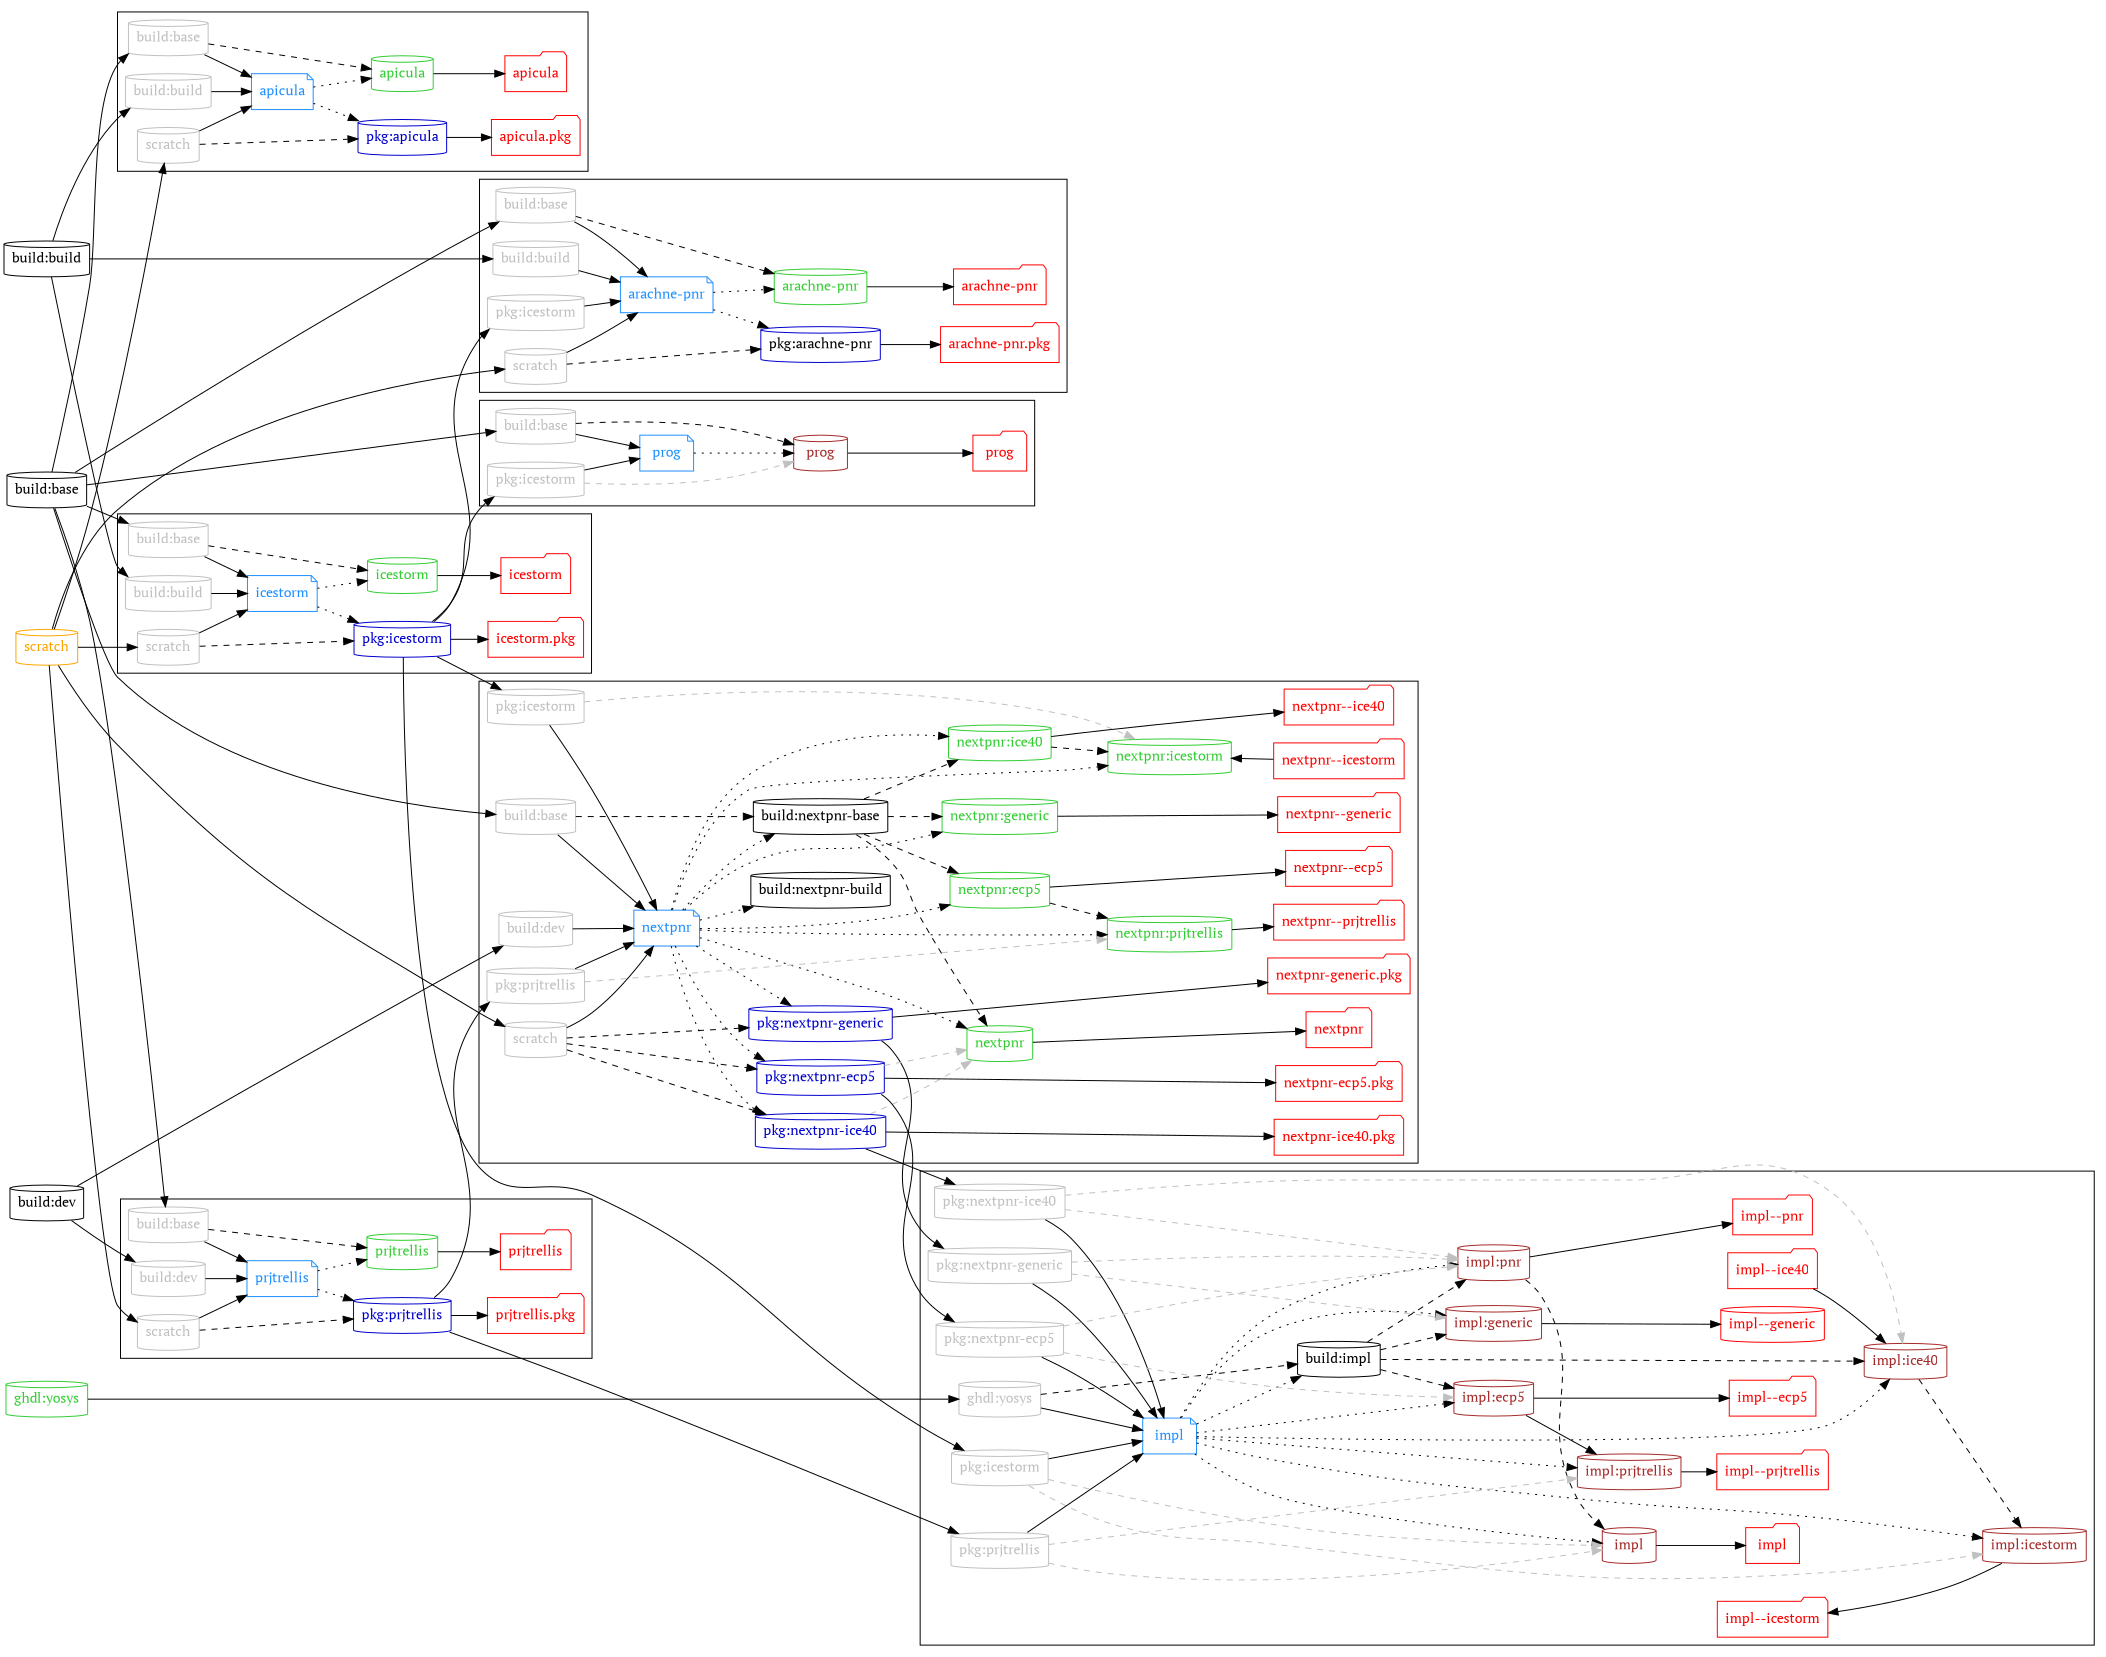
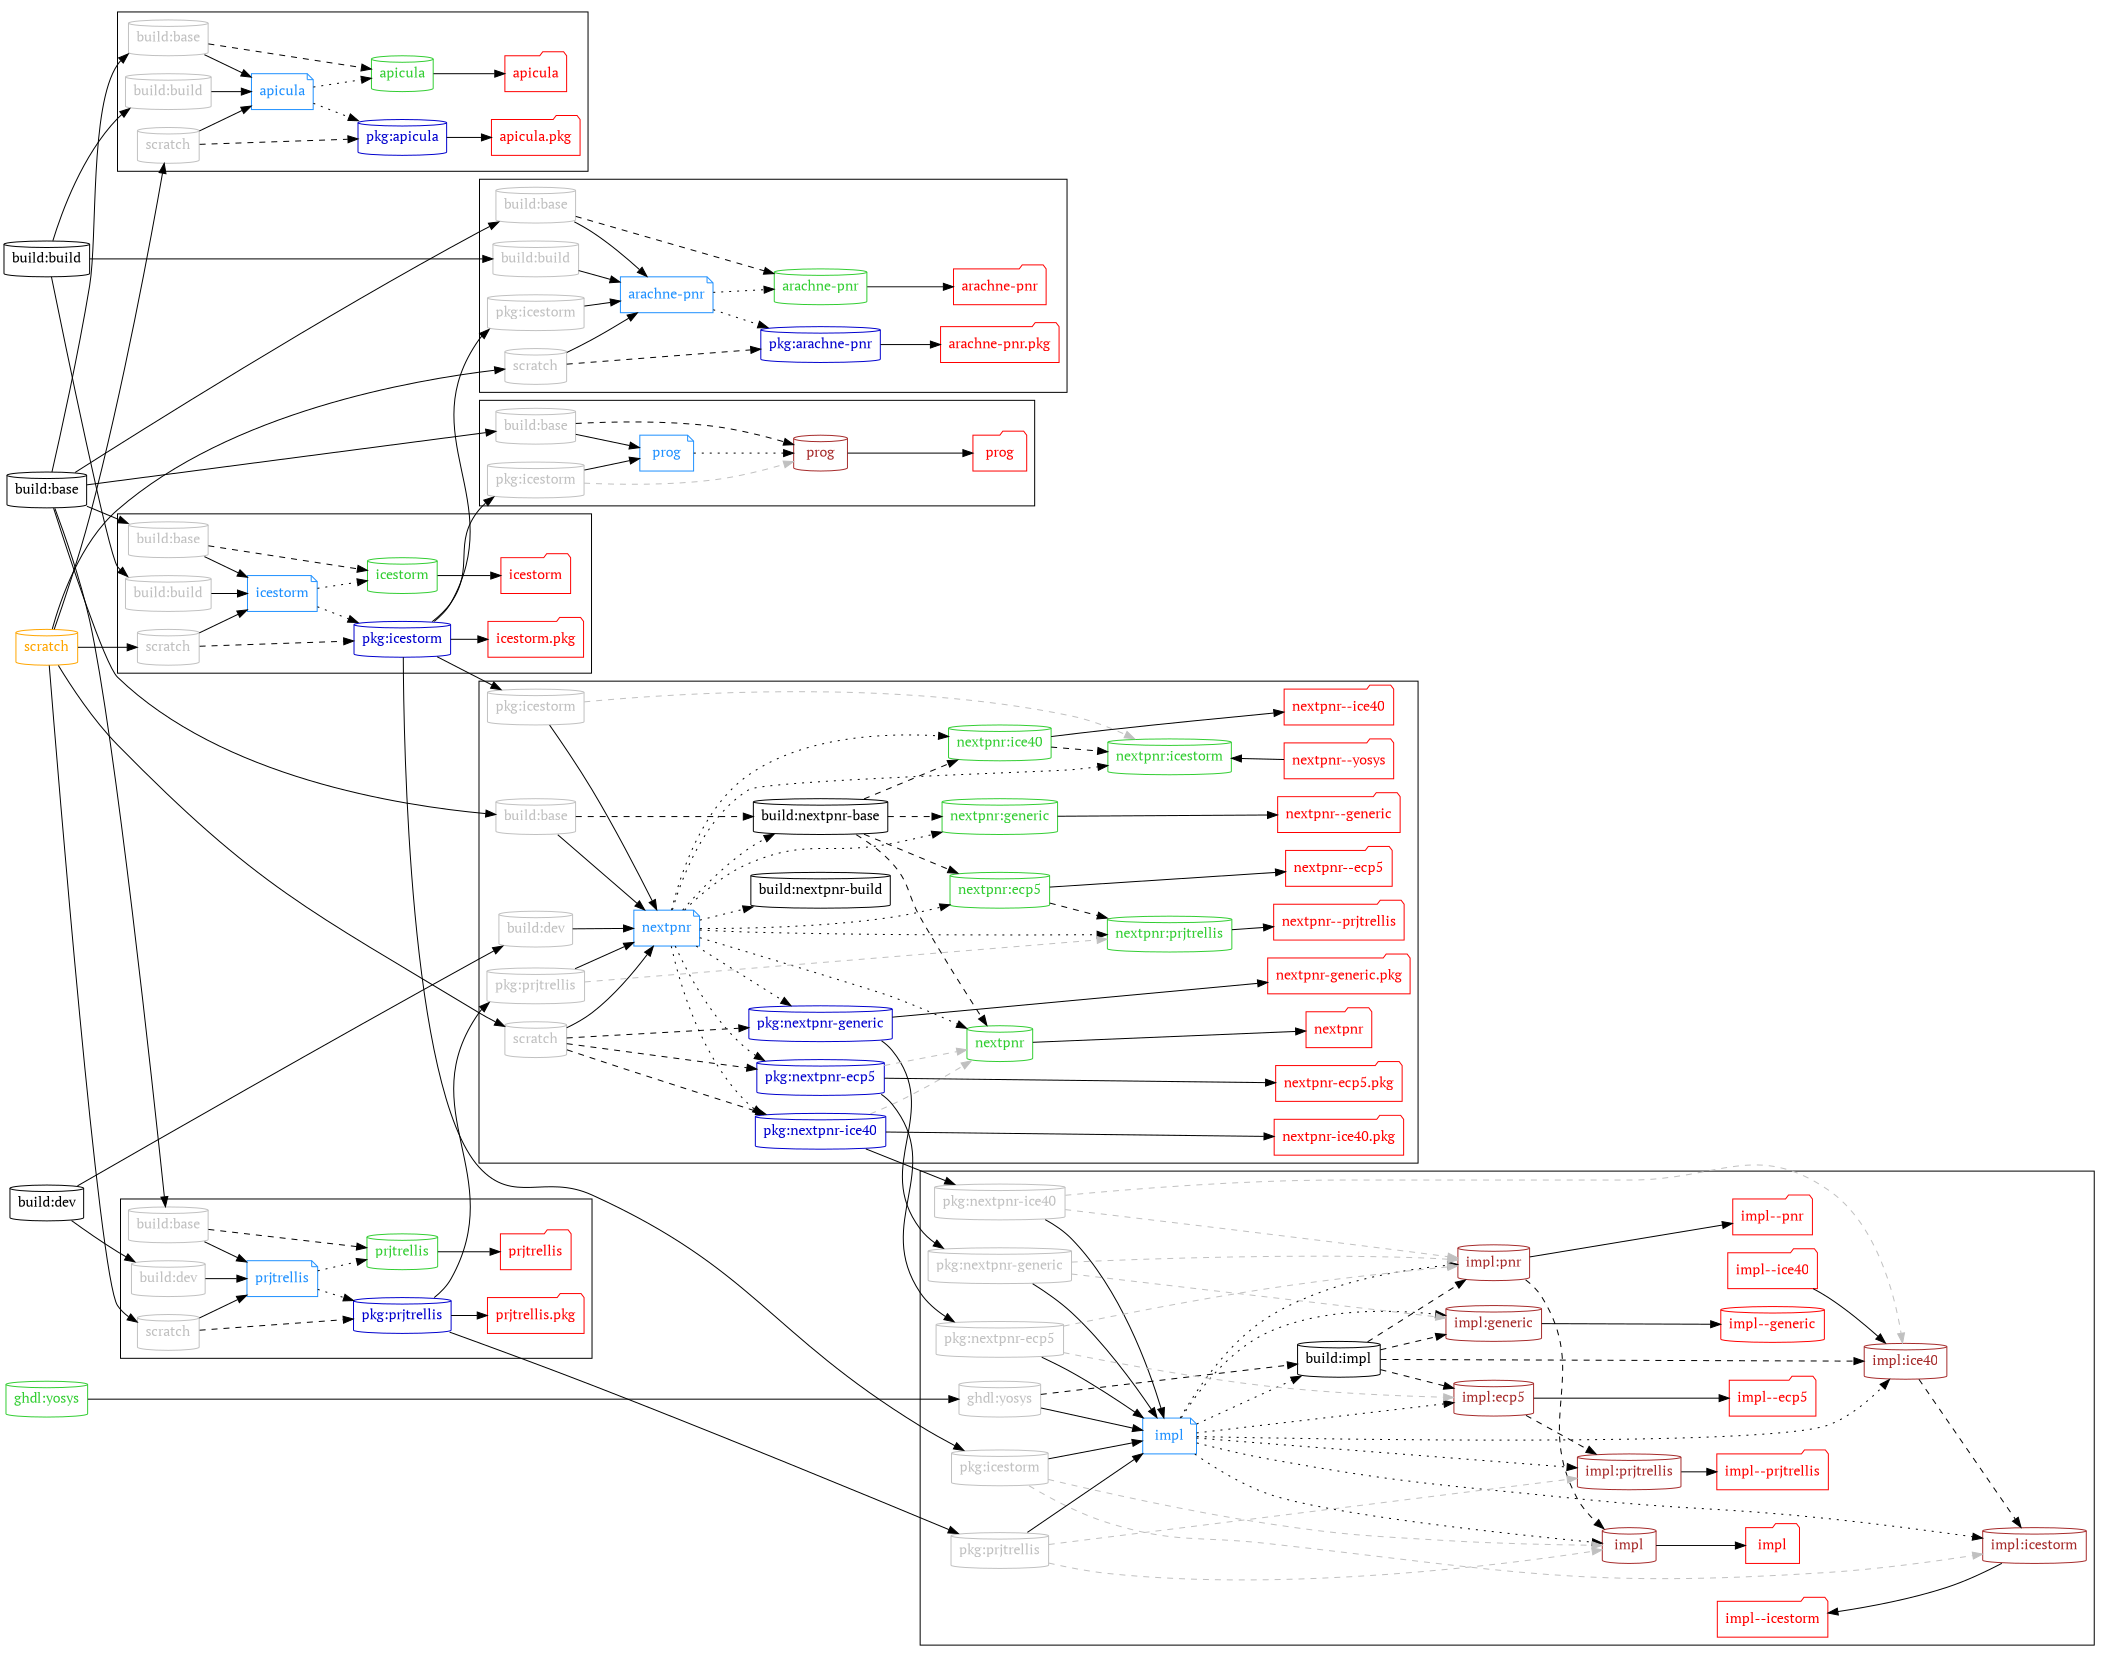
node "pkg:arachne-pnr": fontcolor black -> mediumblue
node "nextpnr--icestorm": label "nextpnr--icestorm" -> "nextpnr--yosys"
edge "impl:ecp5" -> "impl:prjtrellis": style solid -> dashed
